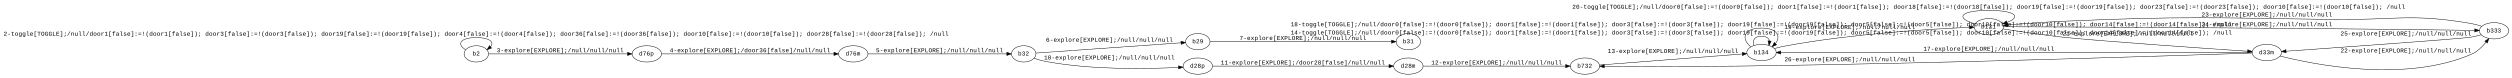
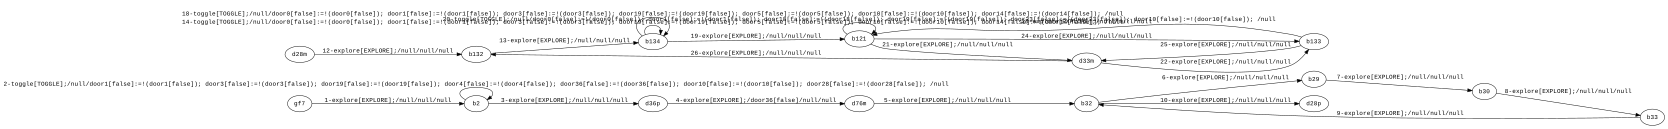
node "b333": label "b333" -> "b133"
node "b31": label "b31" -> "b30"
edge "d33m" -> "b134": removed, label "17-explore[EXPLORE];/null/null/null"
node "d76p": label "d76p" -> "d36p"
edge "d28p" -> "d28m": removed, label "11-explore[EXPLORE];/door28[false]/null/null"
node "b732": label "b732" -> "b132"
node "gf7": added
node "b33": added
